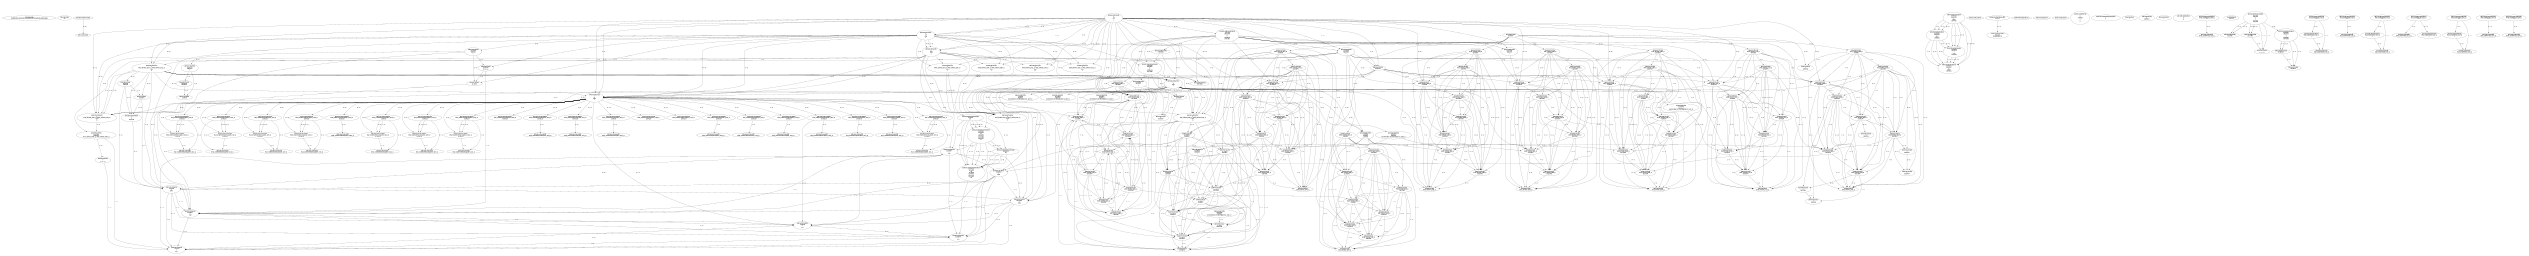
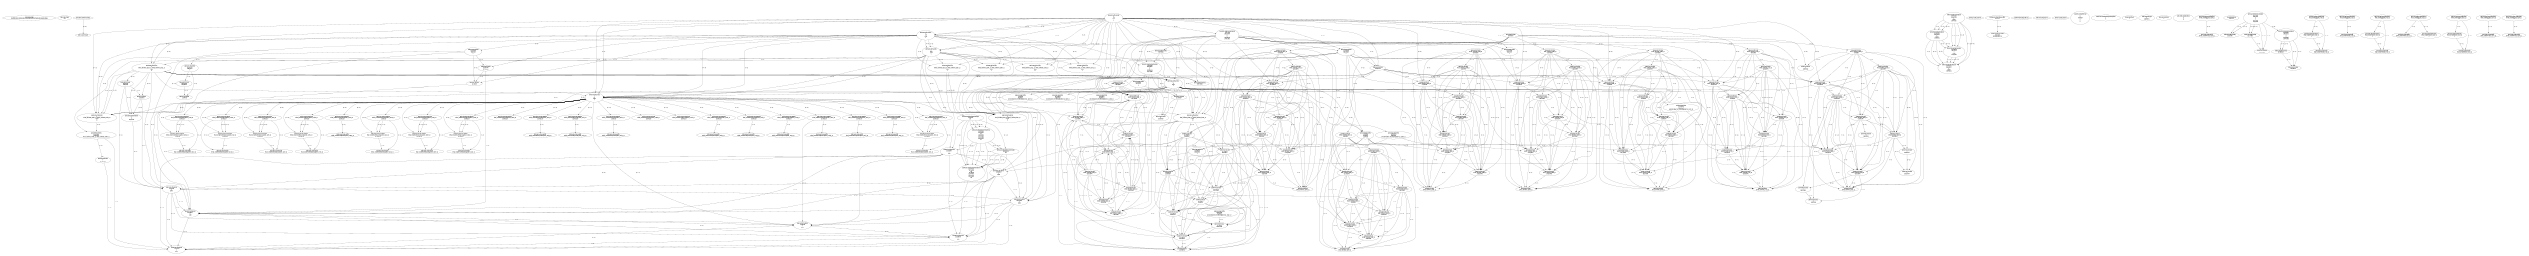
edge "268464439.lstrcatW retval_lstrlenW_33133_32 3221762048" -> "268464714.lstrcatW retval_lstrlenW_32868_32 268500948": now "268464439.lstrcatW retval_lstrlenW_33133_32 3221762048" -> "268464706.lstrcatW retval_lstrlenW_33133_32 3221778432"
edge "268464767.lstrlenW retval_lstrlenW_32866_32" -> "268464433.lstrcatW retval_lstrlenW_32866_32 268500944": reversed
